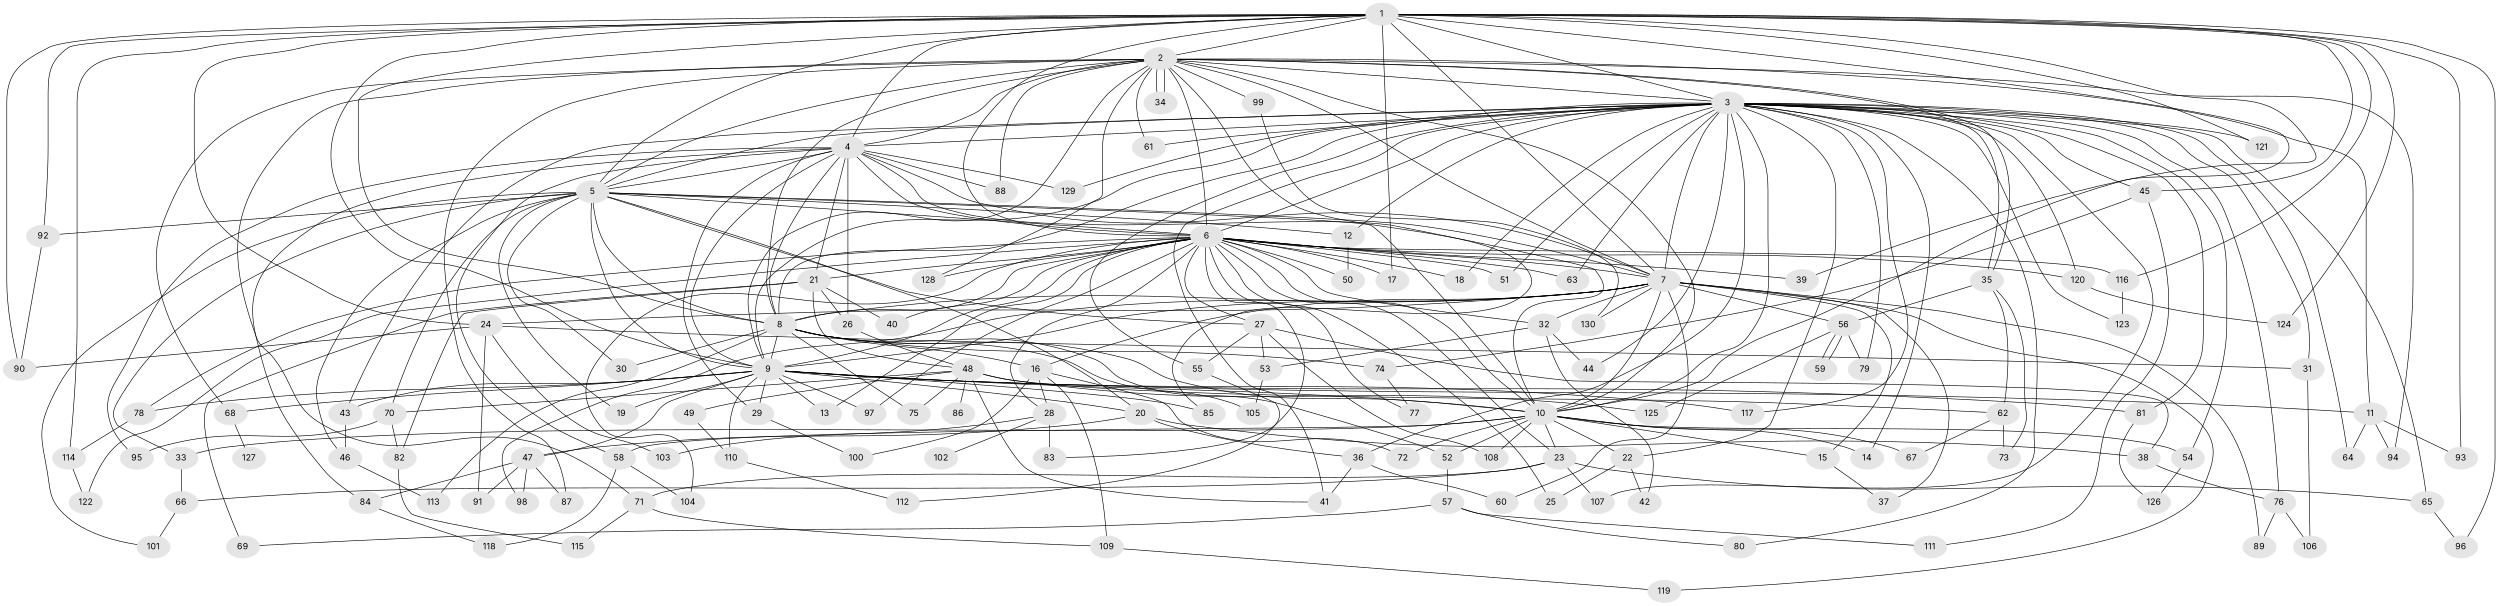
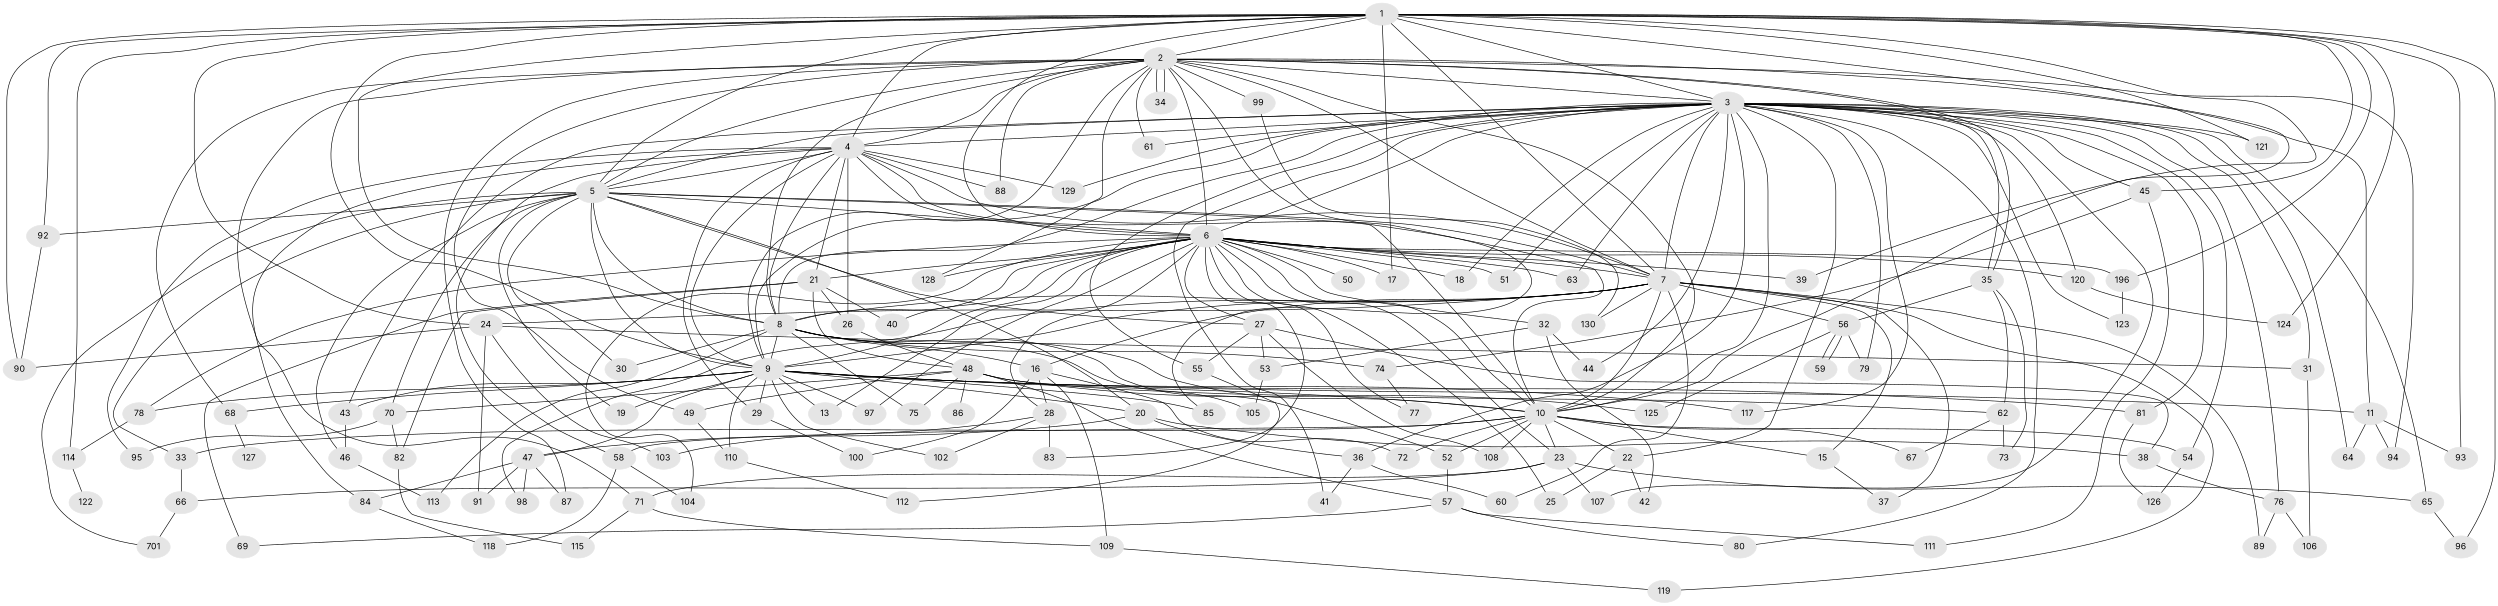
edge "2" -- "49": added
node "12": removed
node "116": label "116" -> "196"
edge "6" -- "122": removed
edge "7" -- "32": removed
edge "9" -- "102": added
node "14": removed
edge "48" -- "41": now "48" -- "57"
node "101": label "101" -> "701"
